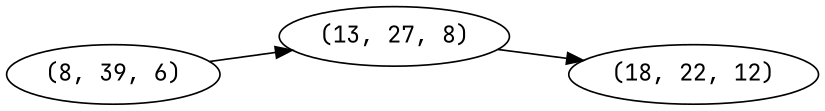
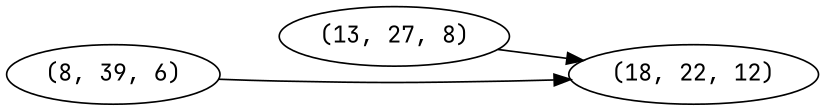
edge "(8, 39, 6)" -> "(13, 27, 8)": now "(8, 39, 6)" -> "(18, 22, 12)"
